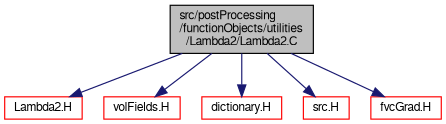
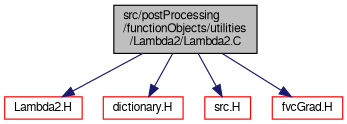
node "volFields.H": removed
